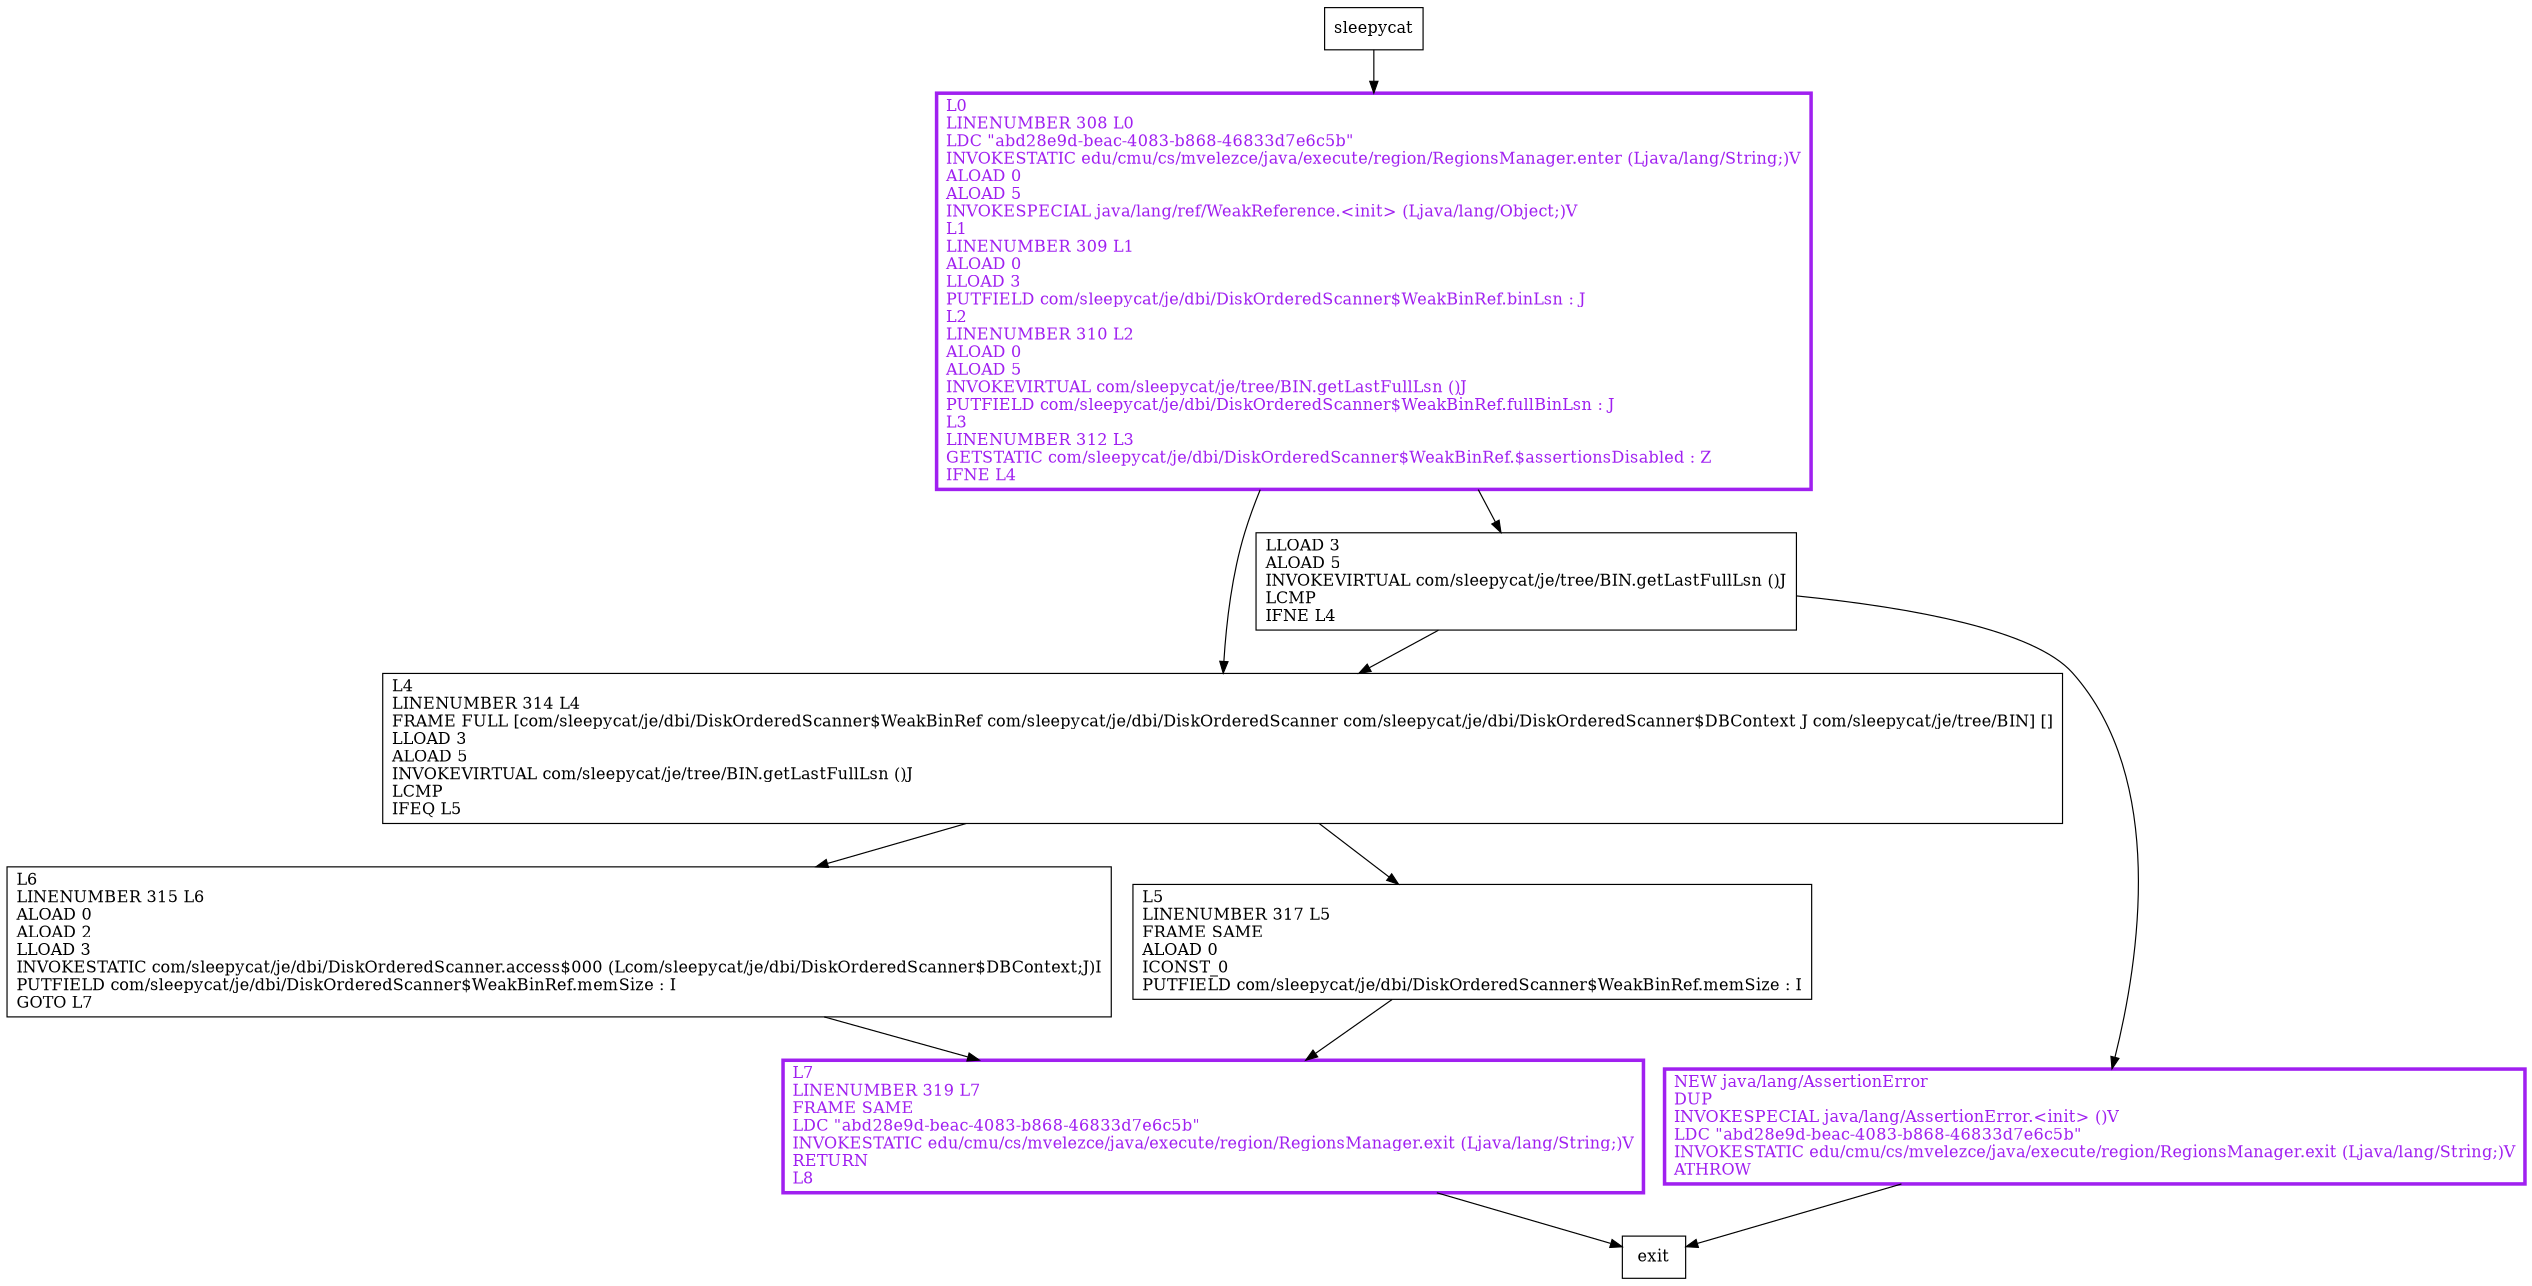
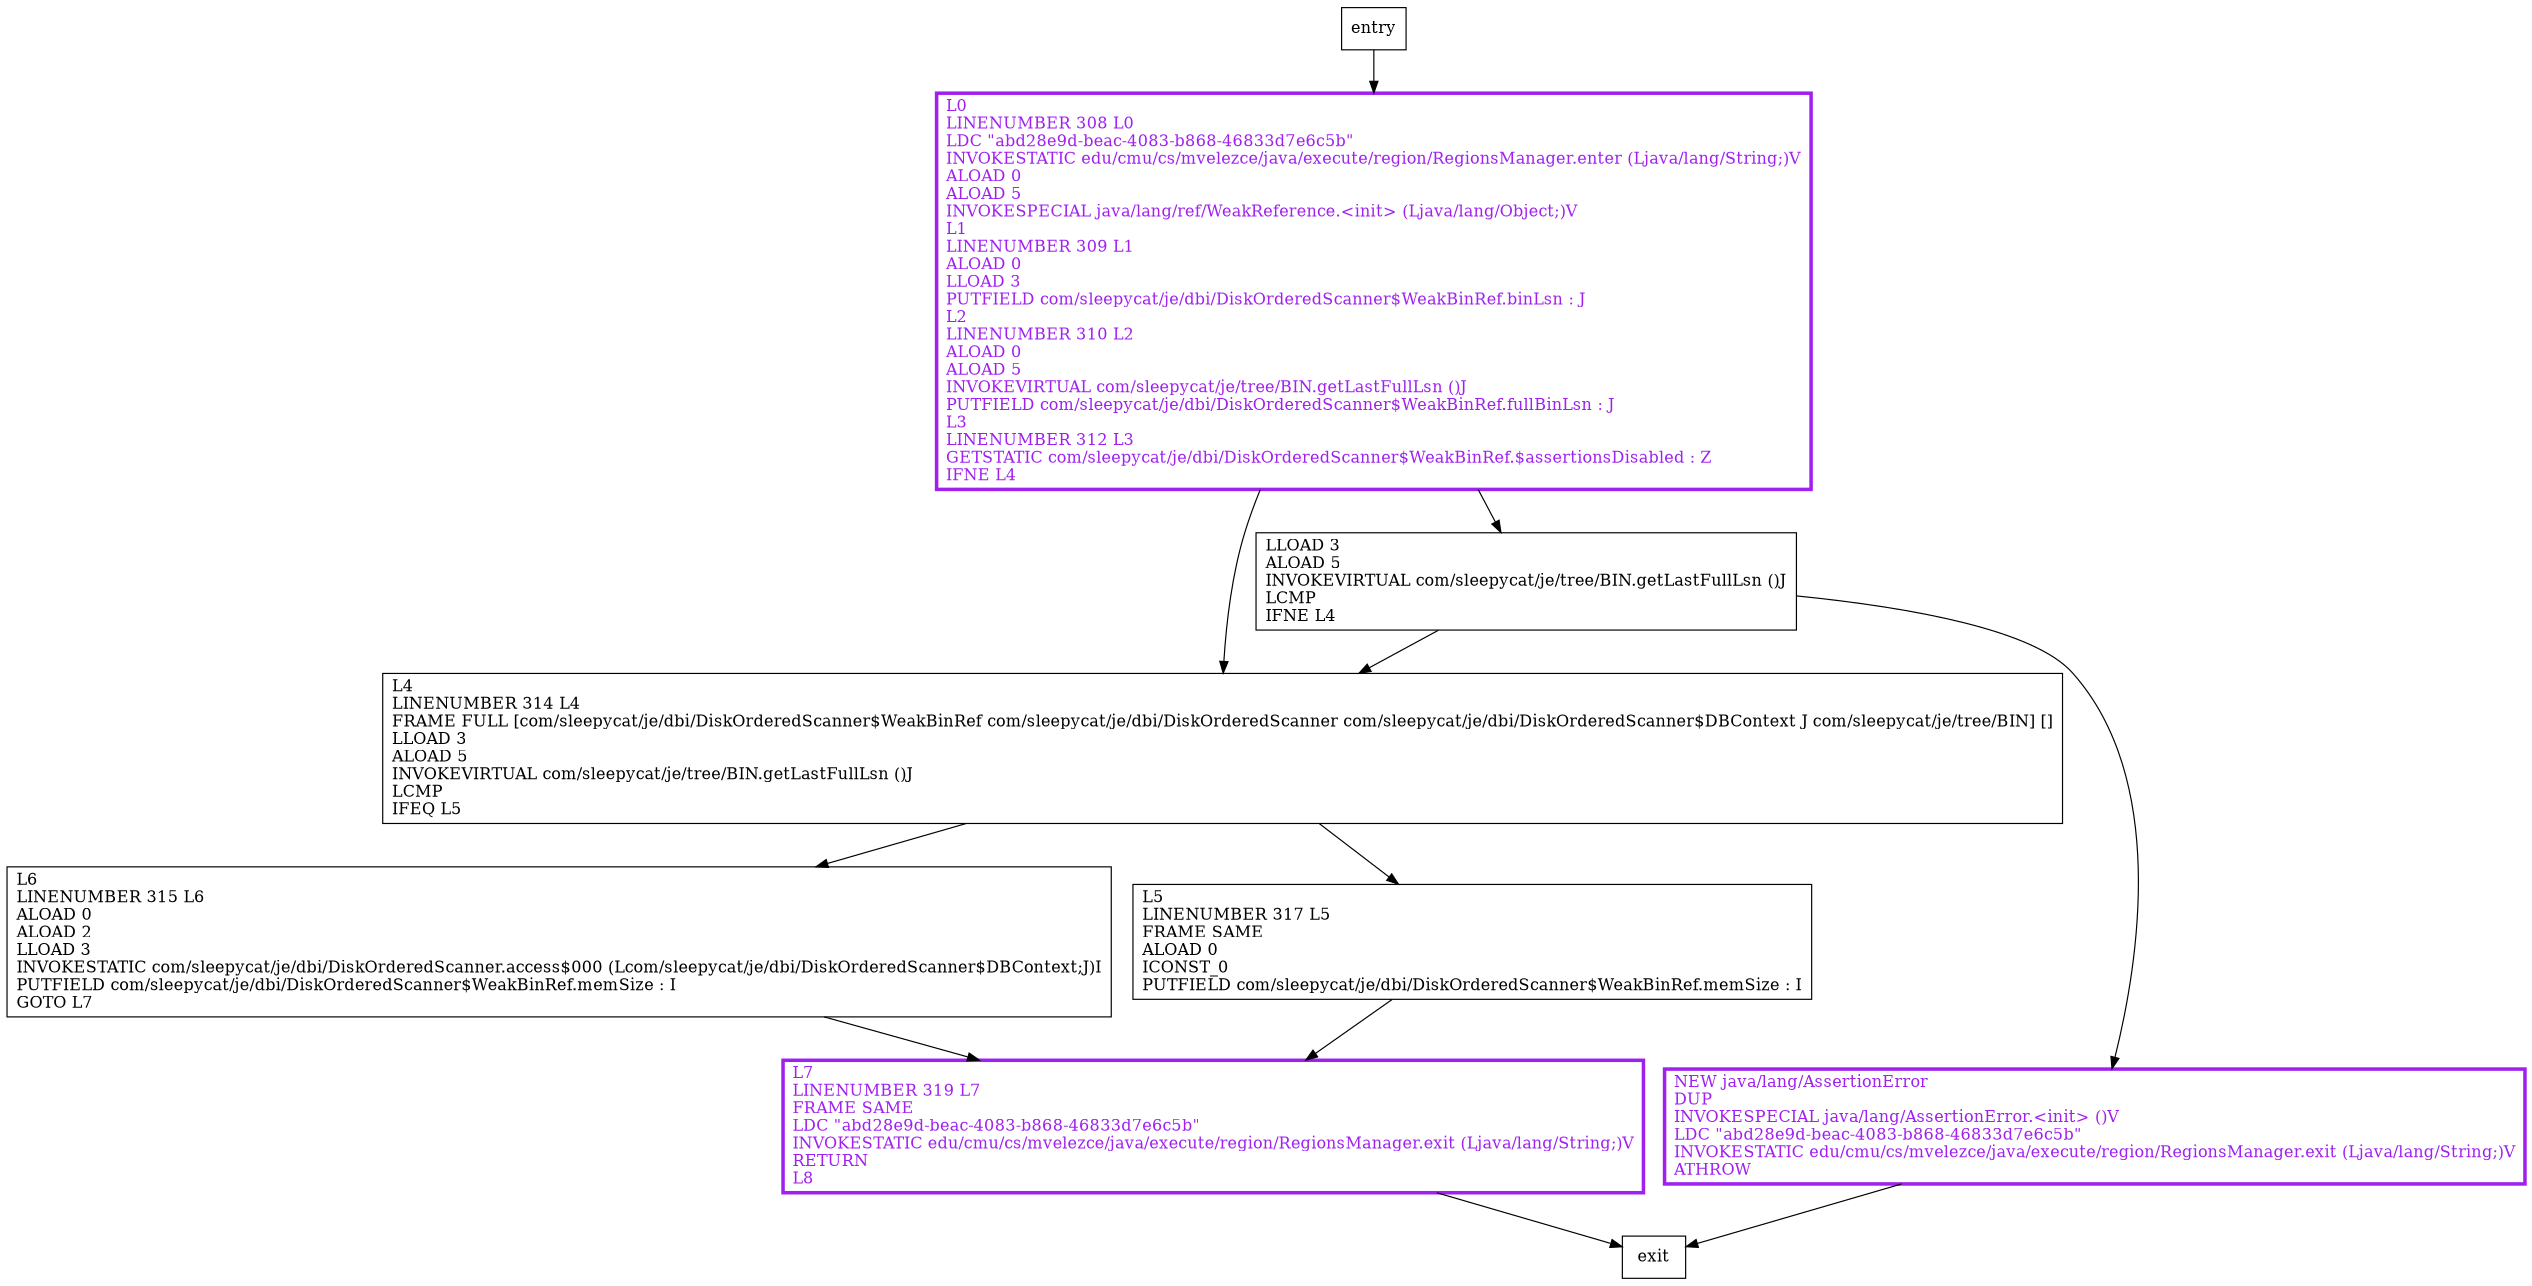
node "sleepycat": label "sleepycat" -> "entry"
